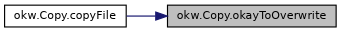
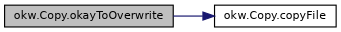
edge "okw.Copy.copyFile" -> "okw.Copy.okayToOverwrite": reversed
